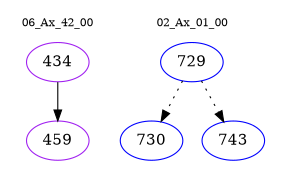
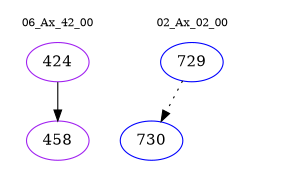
cluster "02_Ax_01_00": label "02_Ax_01_00" -> "02_Ax_02_00"
node "434": label "434" -> "424"
node "459": label "459" -> "458"
node "743": removed
